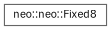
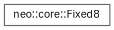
node "neo::neo::Fixed8": label "neo::neo::Fixed8" -> "neo::core::Fixed8"
